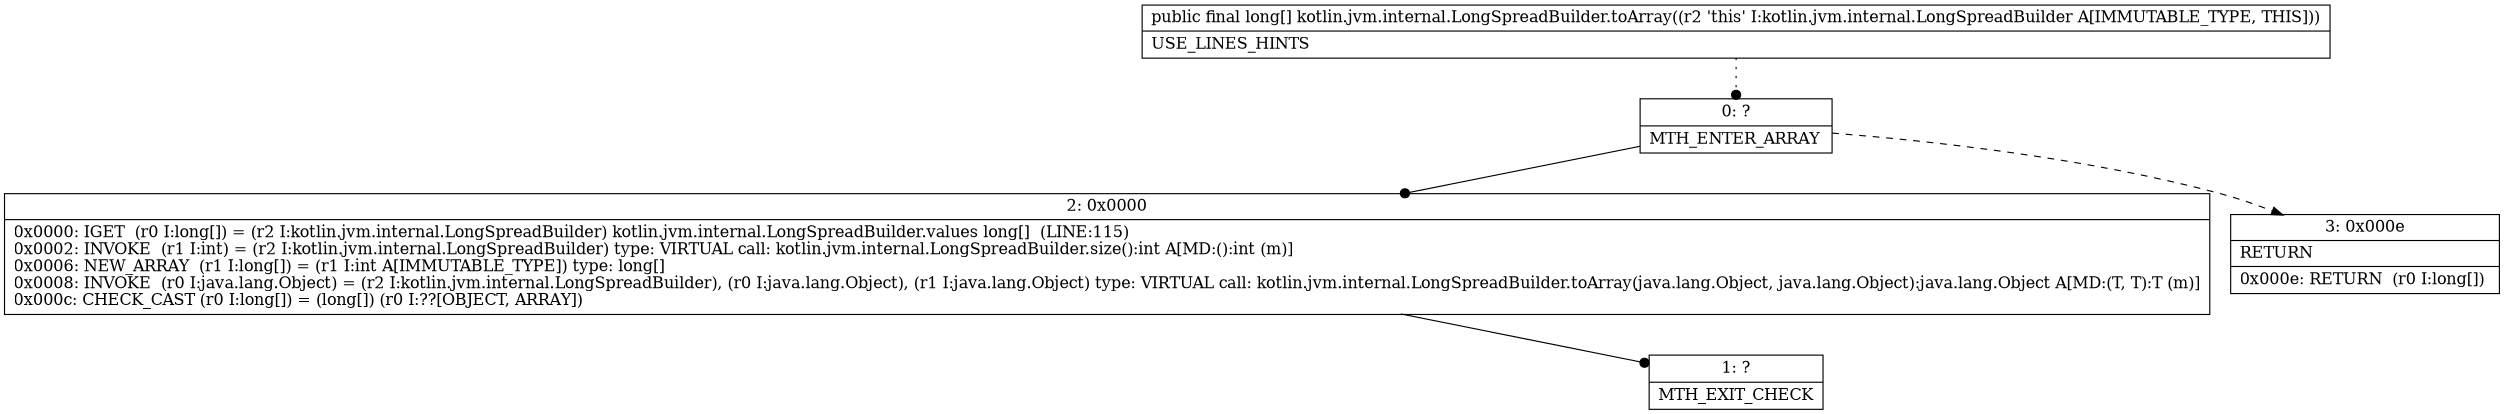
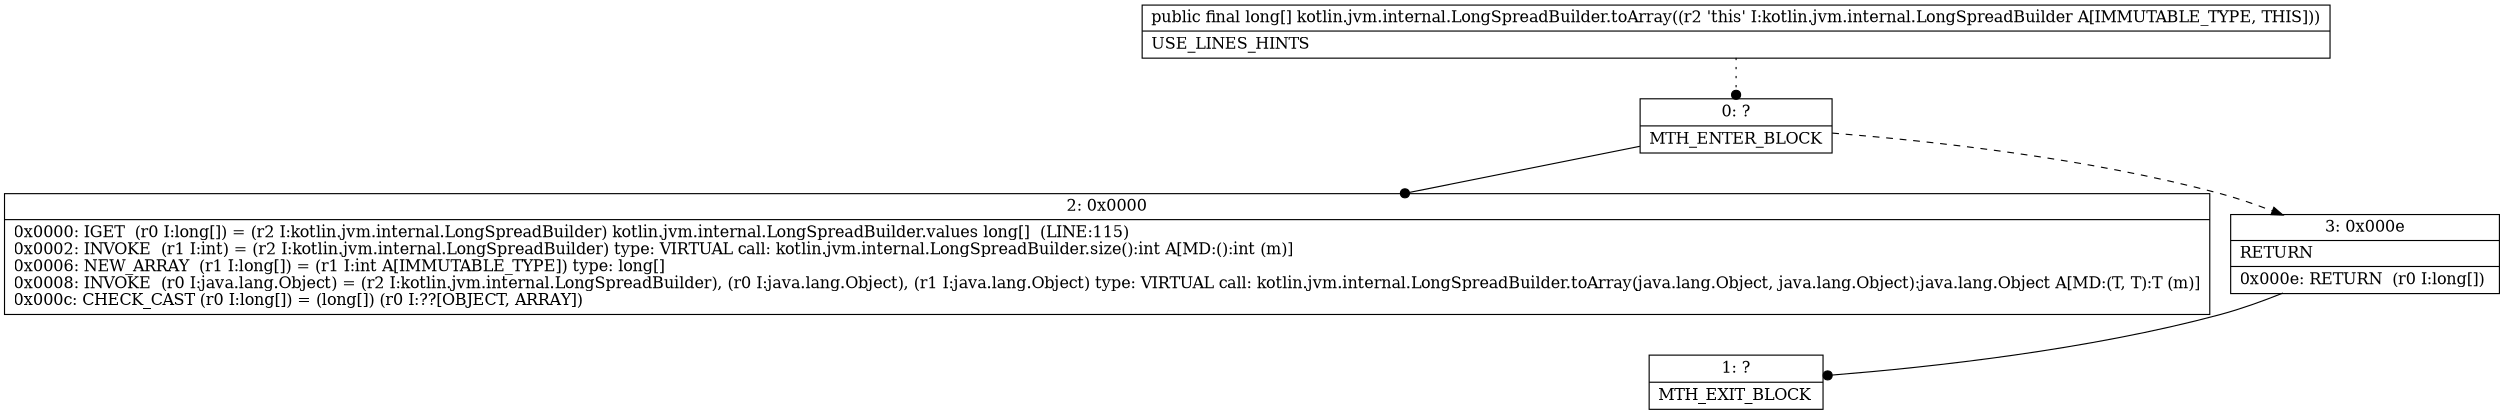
node "0: ?": text "MTH_ENTER_ARRAY" -> "MTH_ENTER_BLOCK"
edge "2: 0x0000" -> "1: ?": now "3: 0x000e" -> "1: ?"
node "1: ?": text "MTH_EXIT_CHECK" -> "MTH_EXIT_BLOCK"
